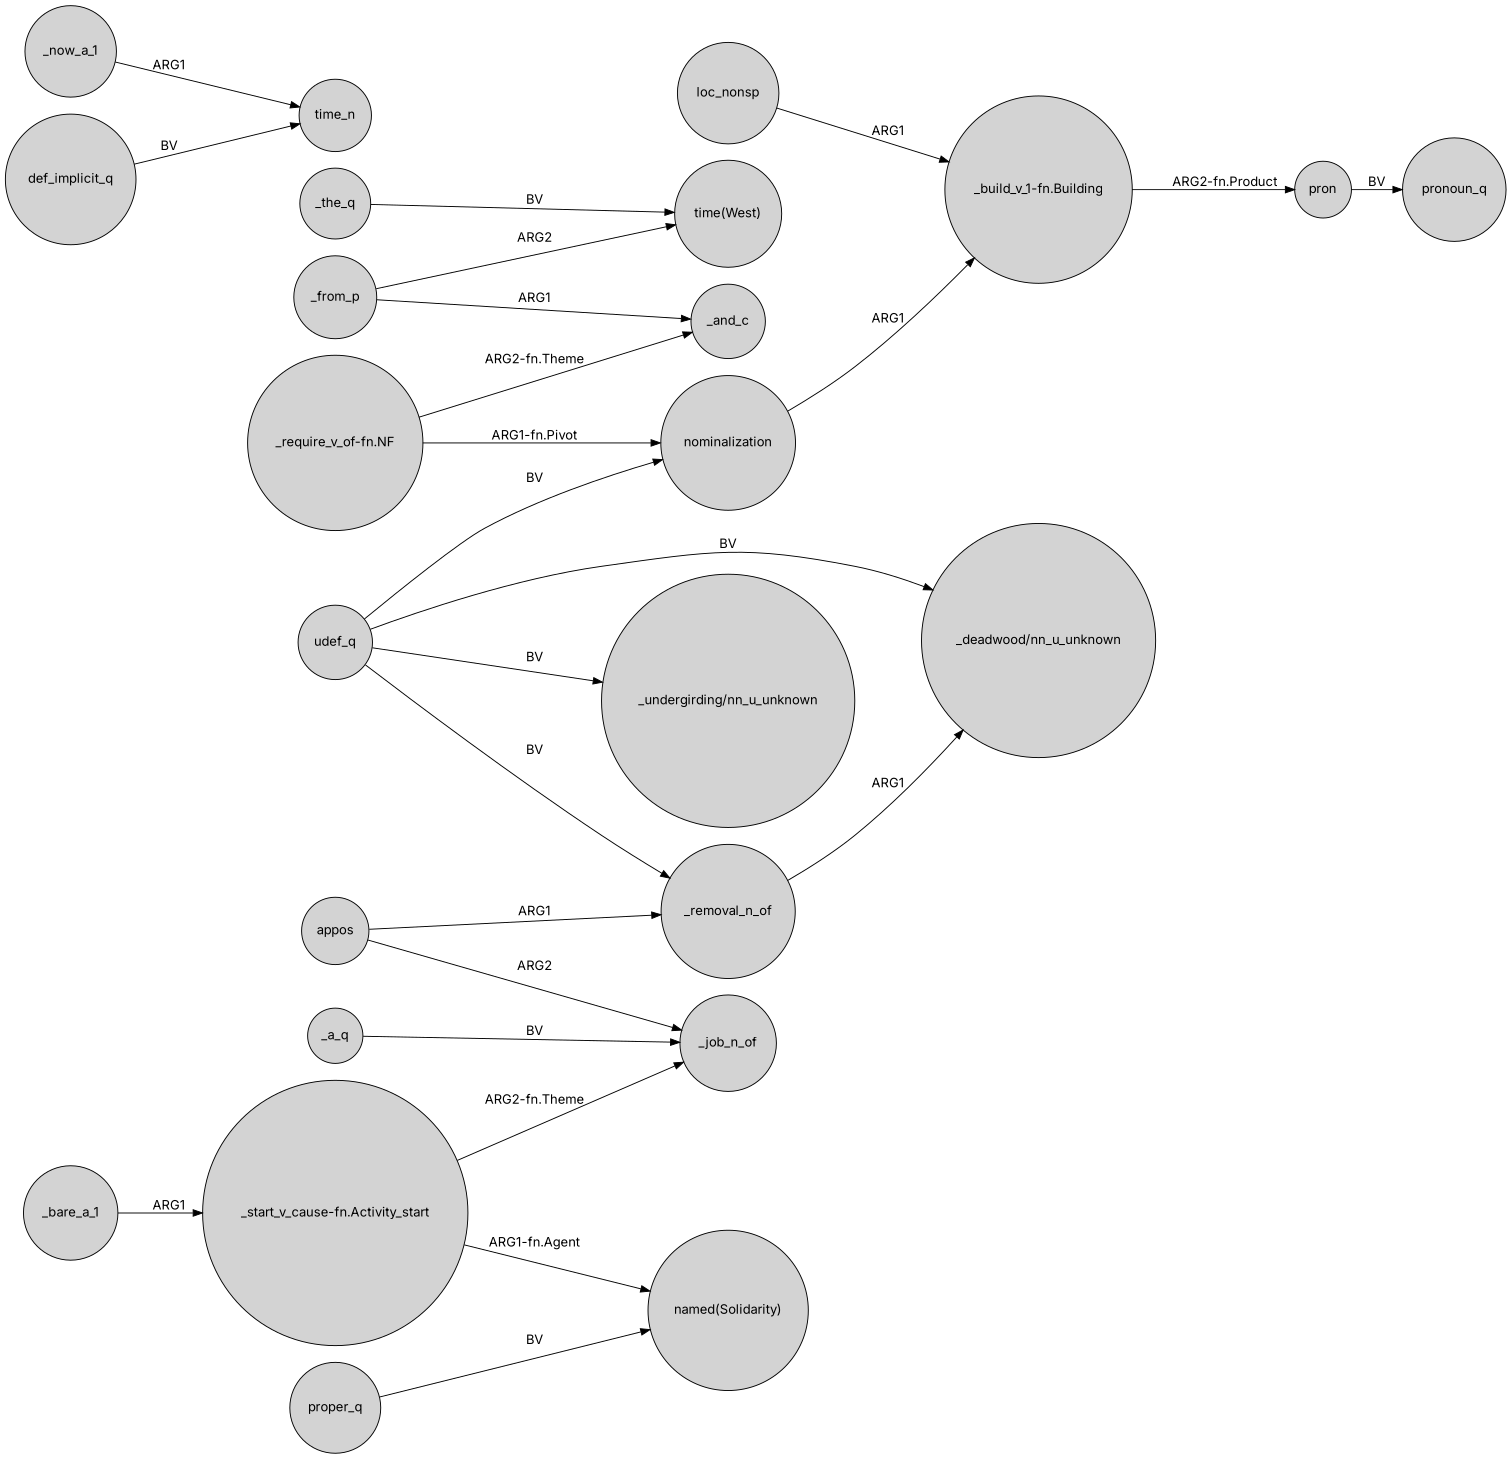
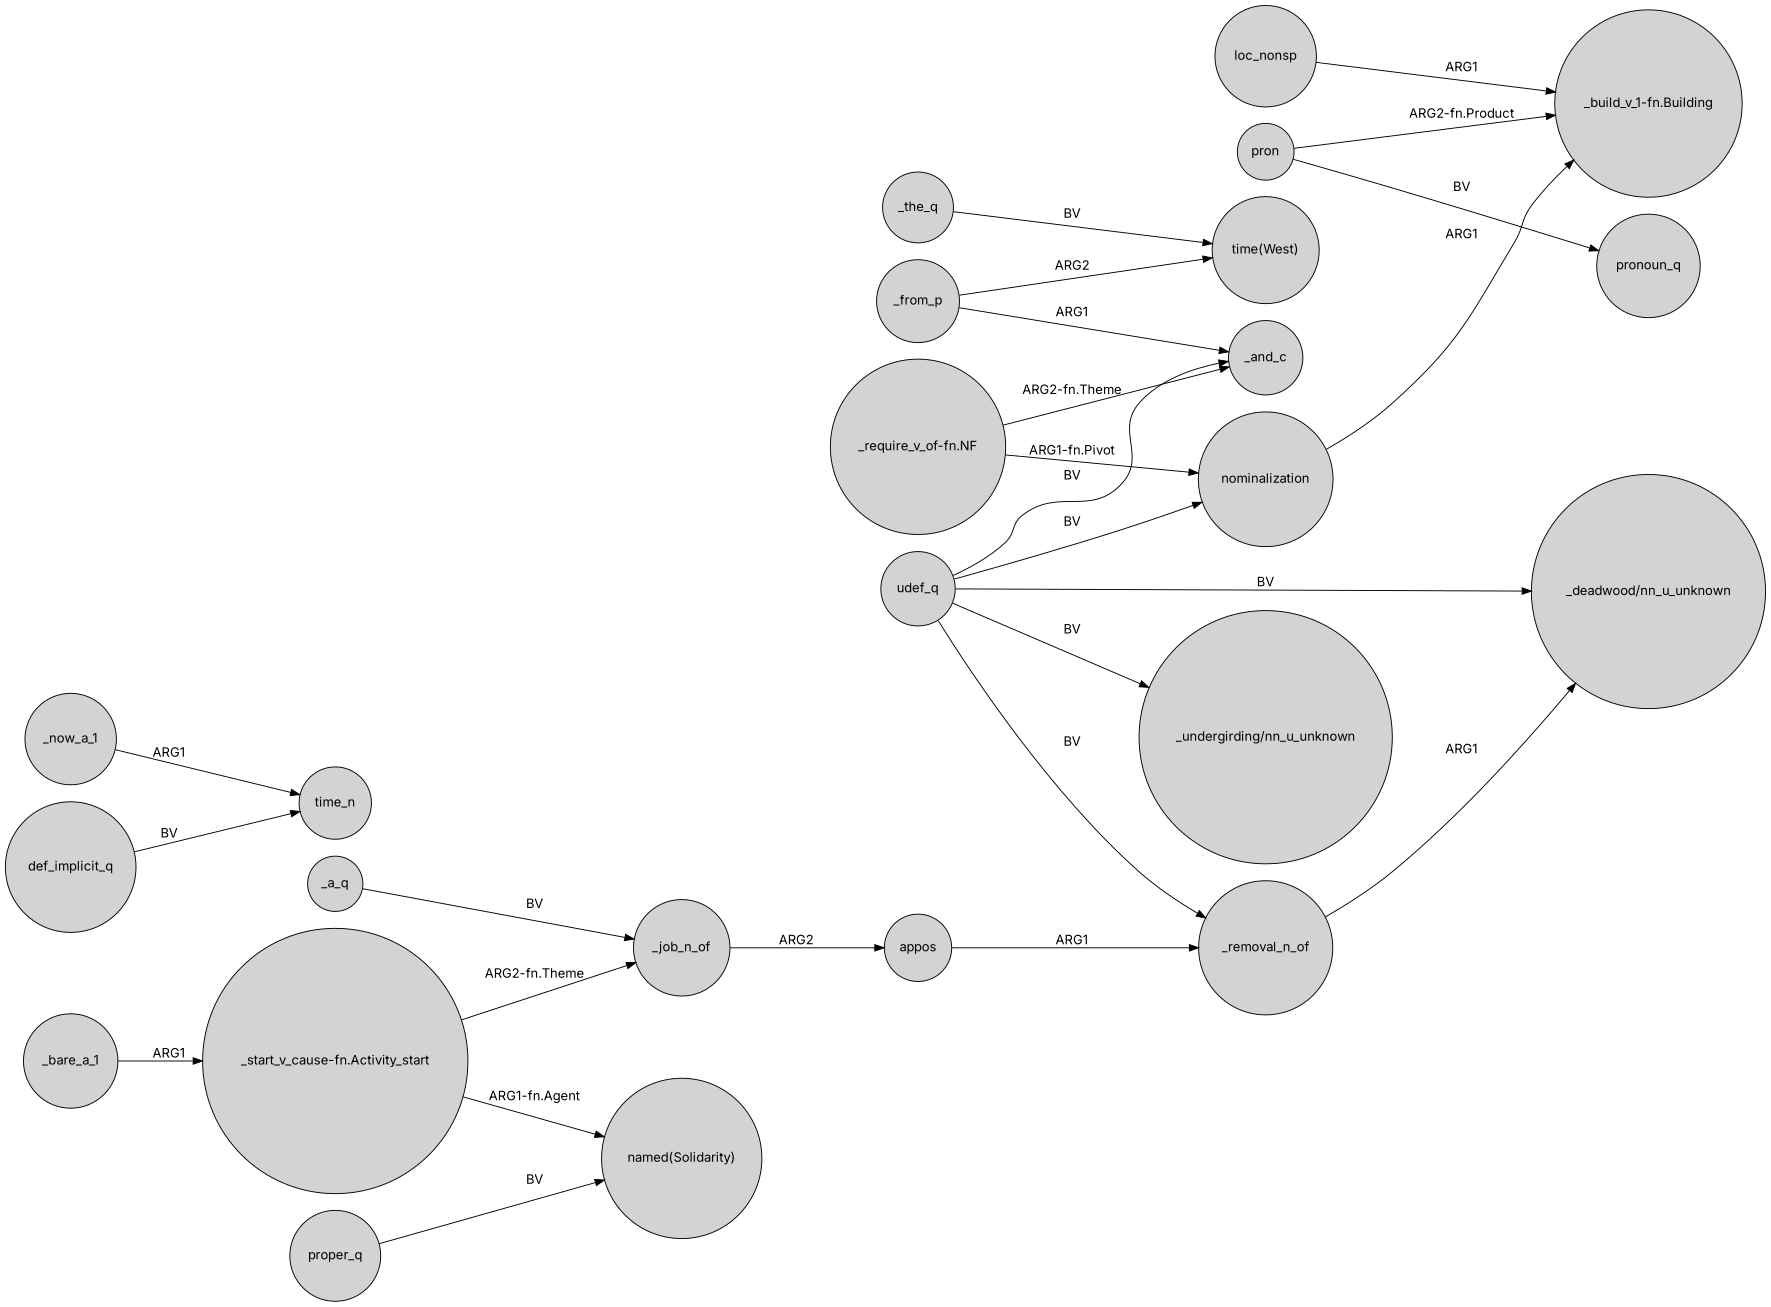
edge "_build_v_1-fn.Building" -> "pron": reversed
edge "udef_q" -> "_and_c": added, label "BV"
edge "appos" -> "_job_n_of": reversed
